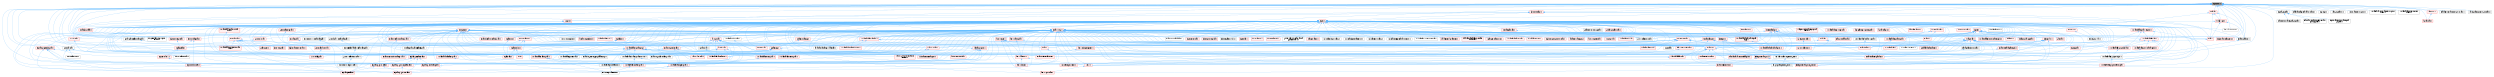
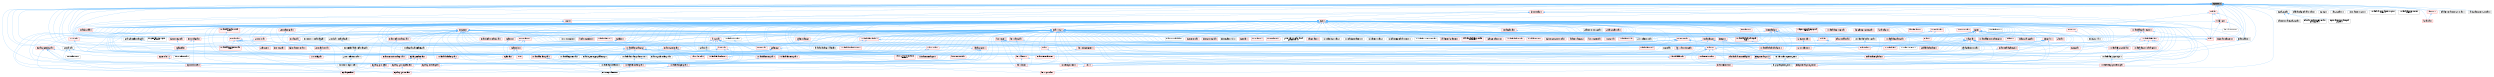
node "GetNumEnumEntries.h": label "GetNumEnumEntries.h" -> "RigVMMemoryStorage.h"
